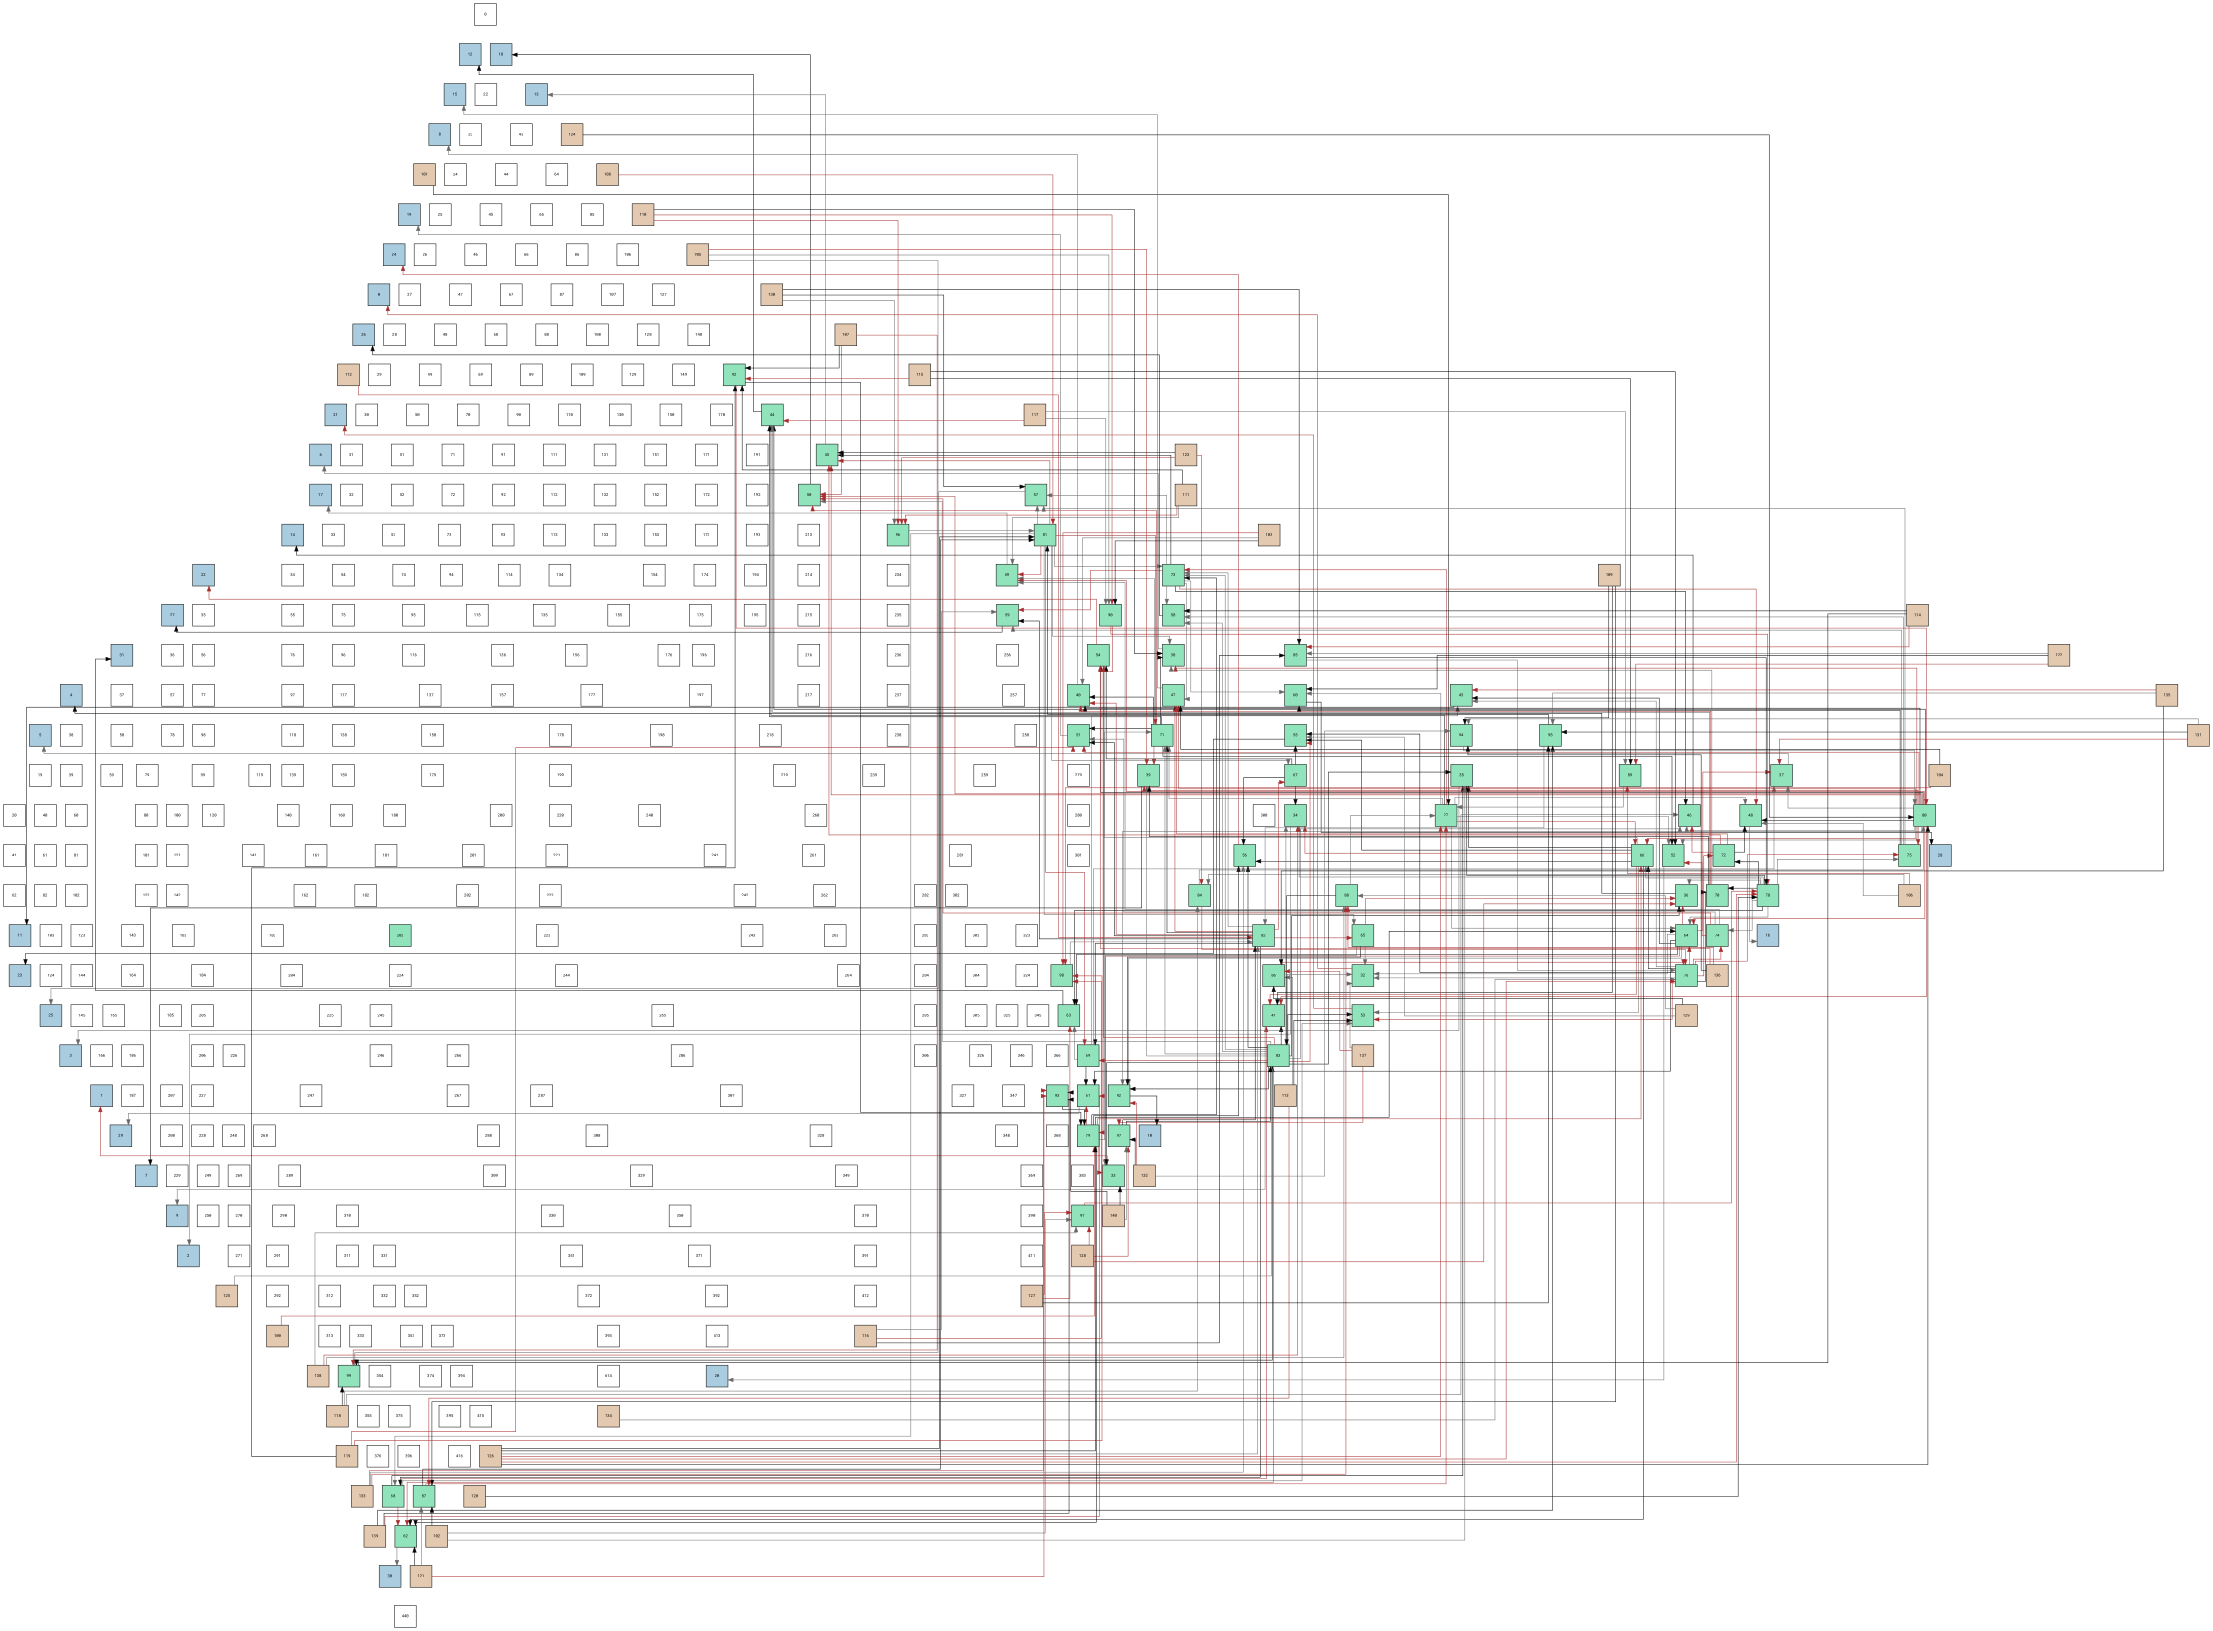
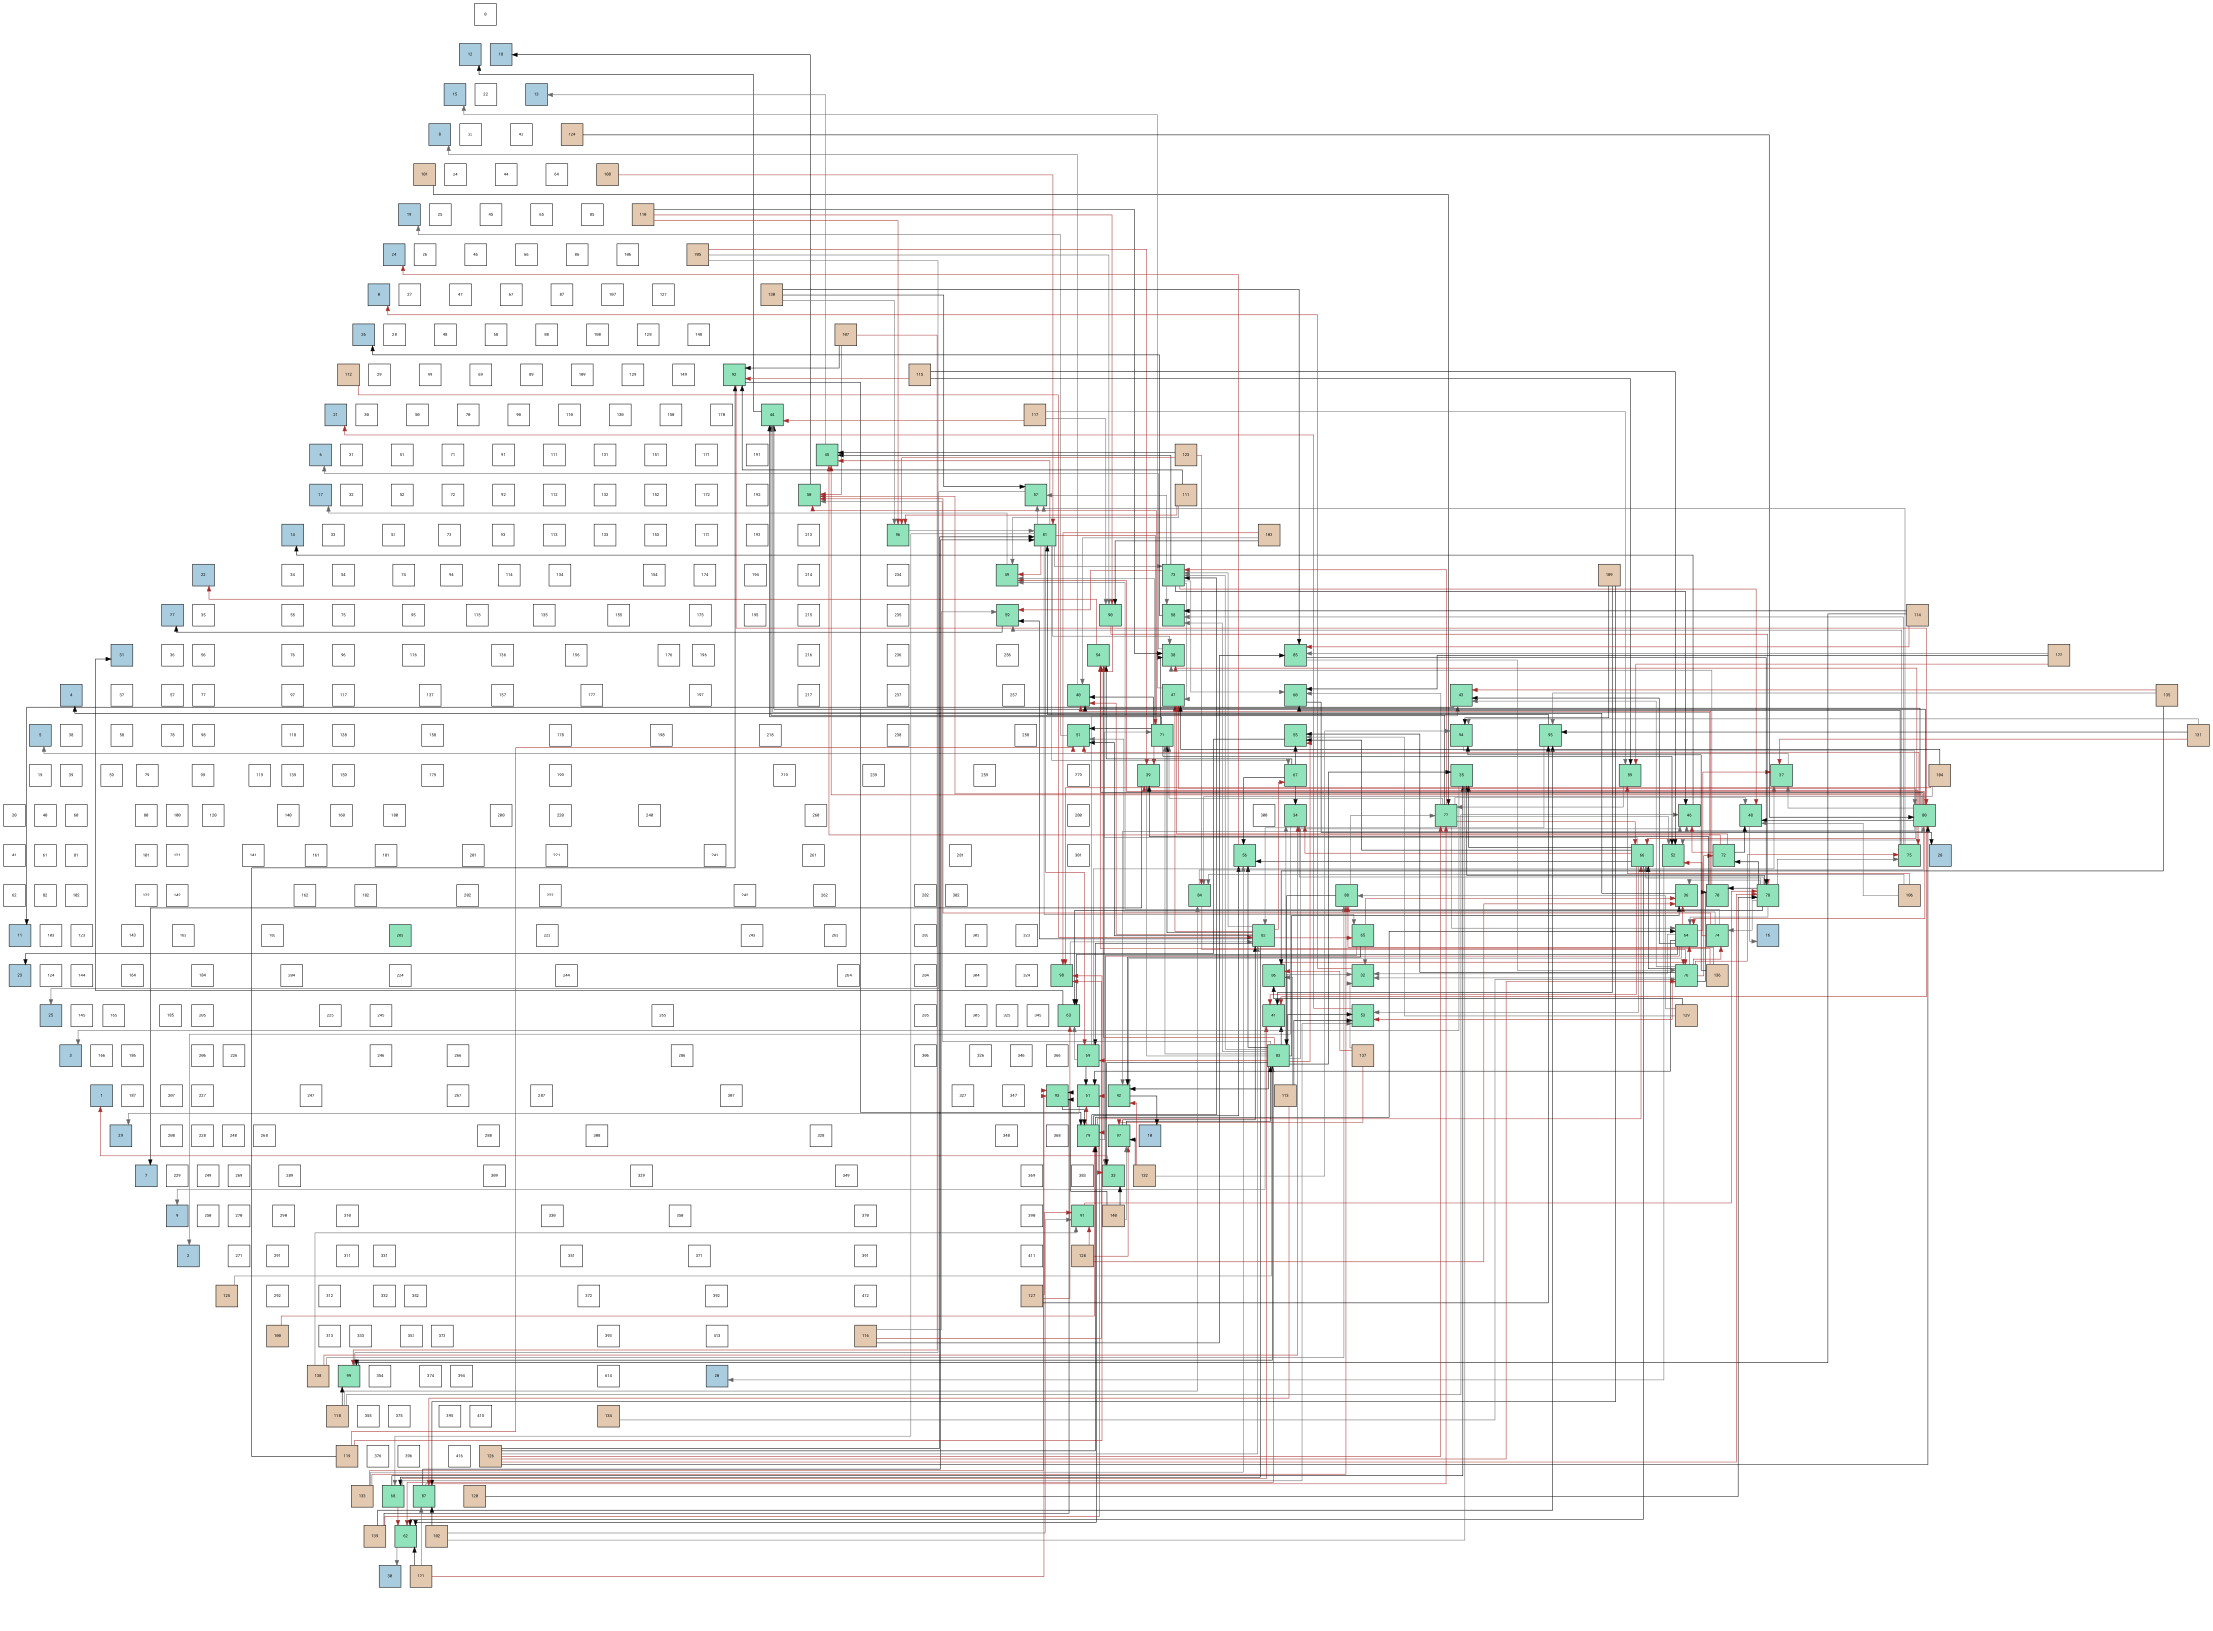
edge "104" -> "84": added
node "440": removed
